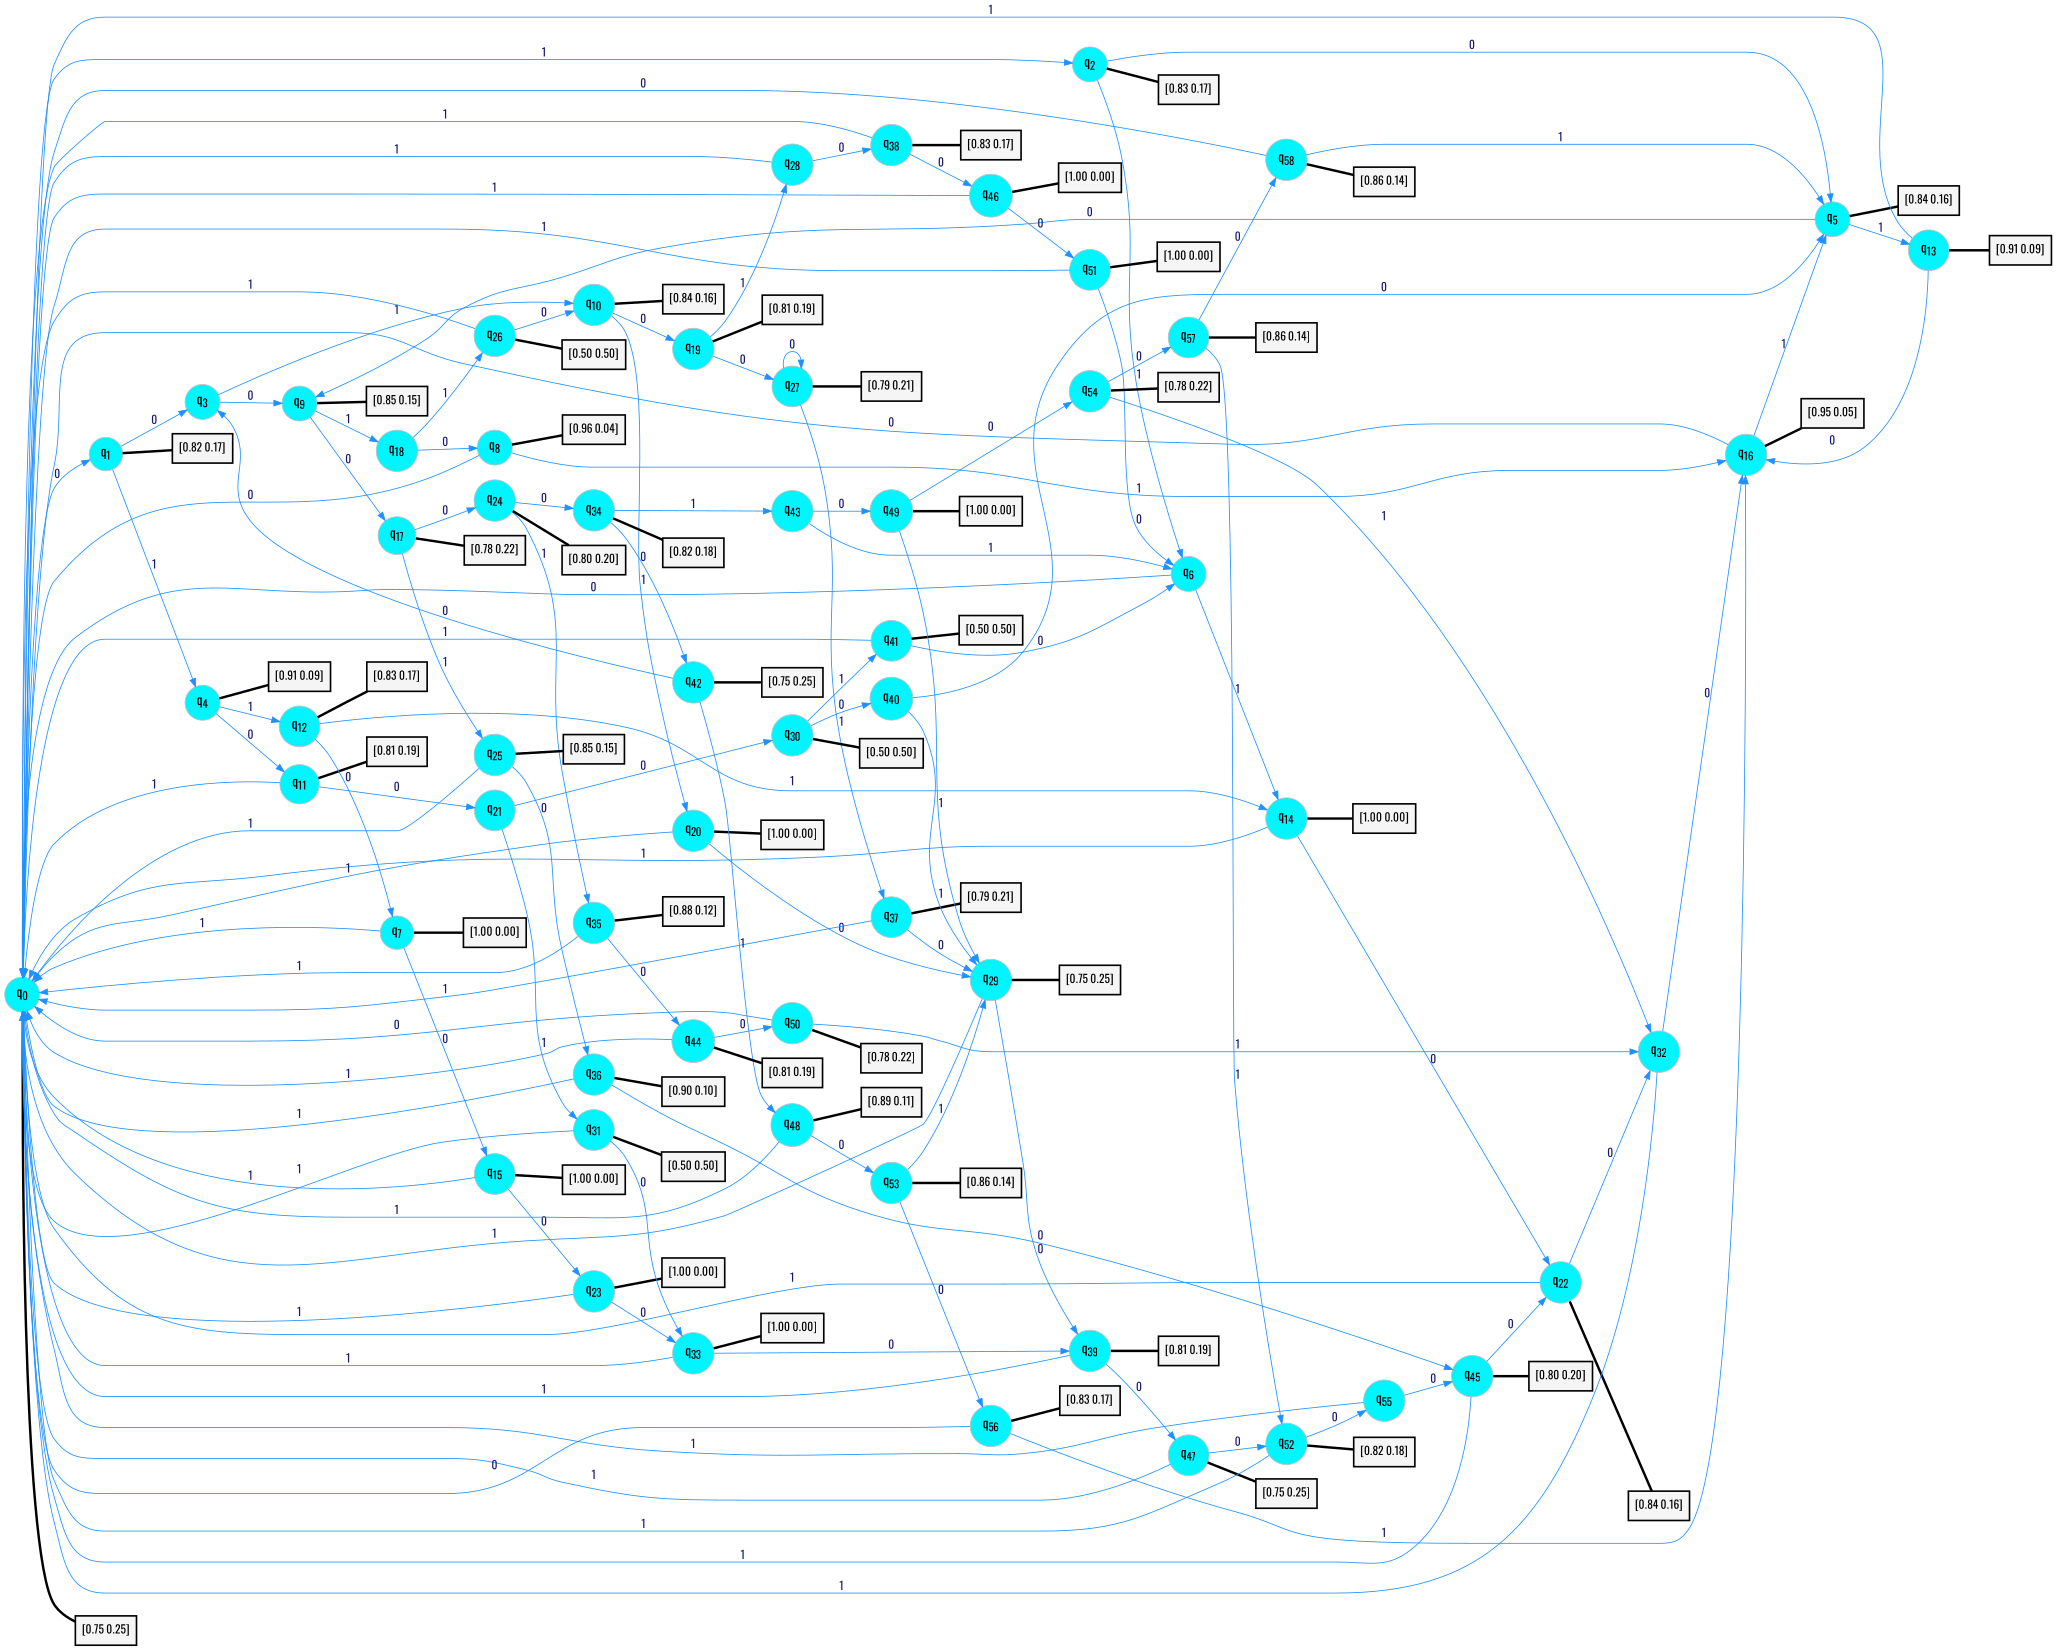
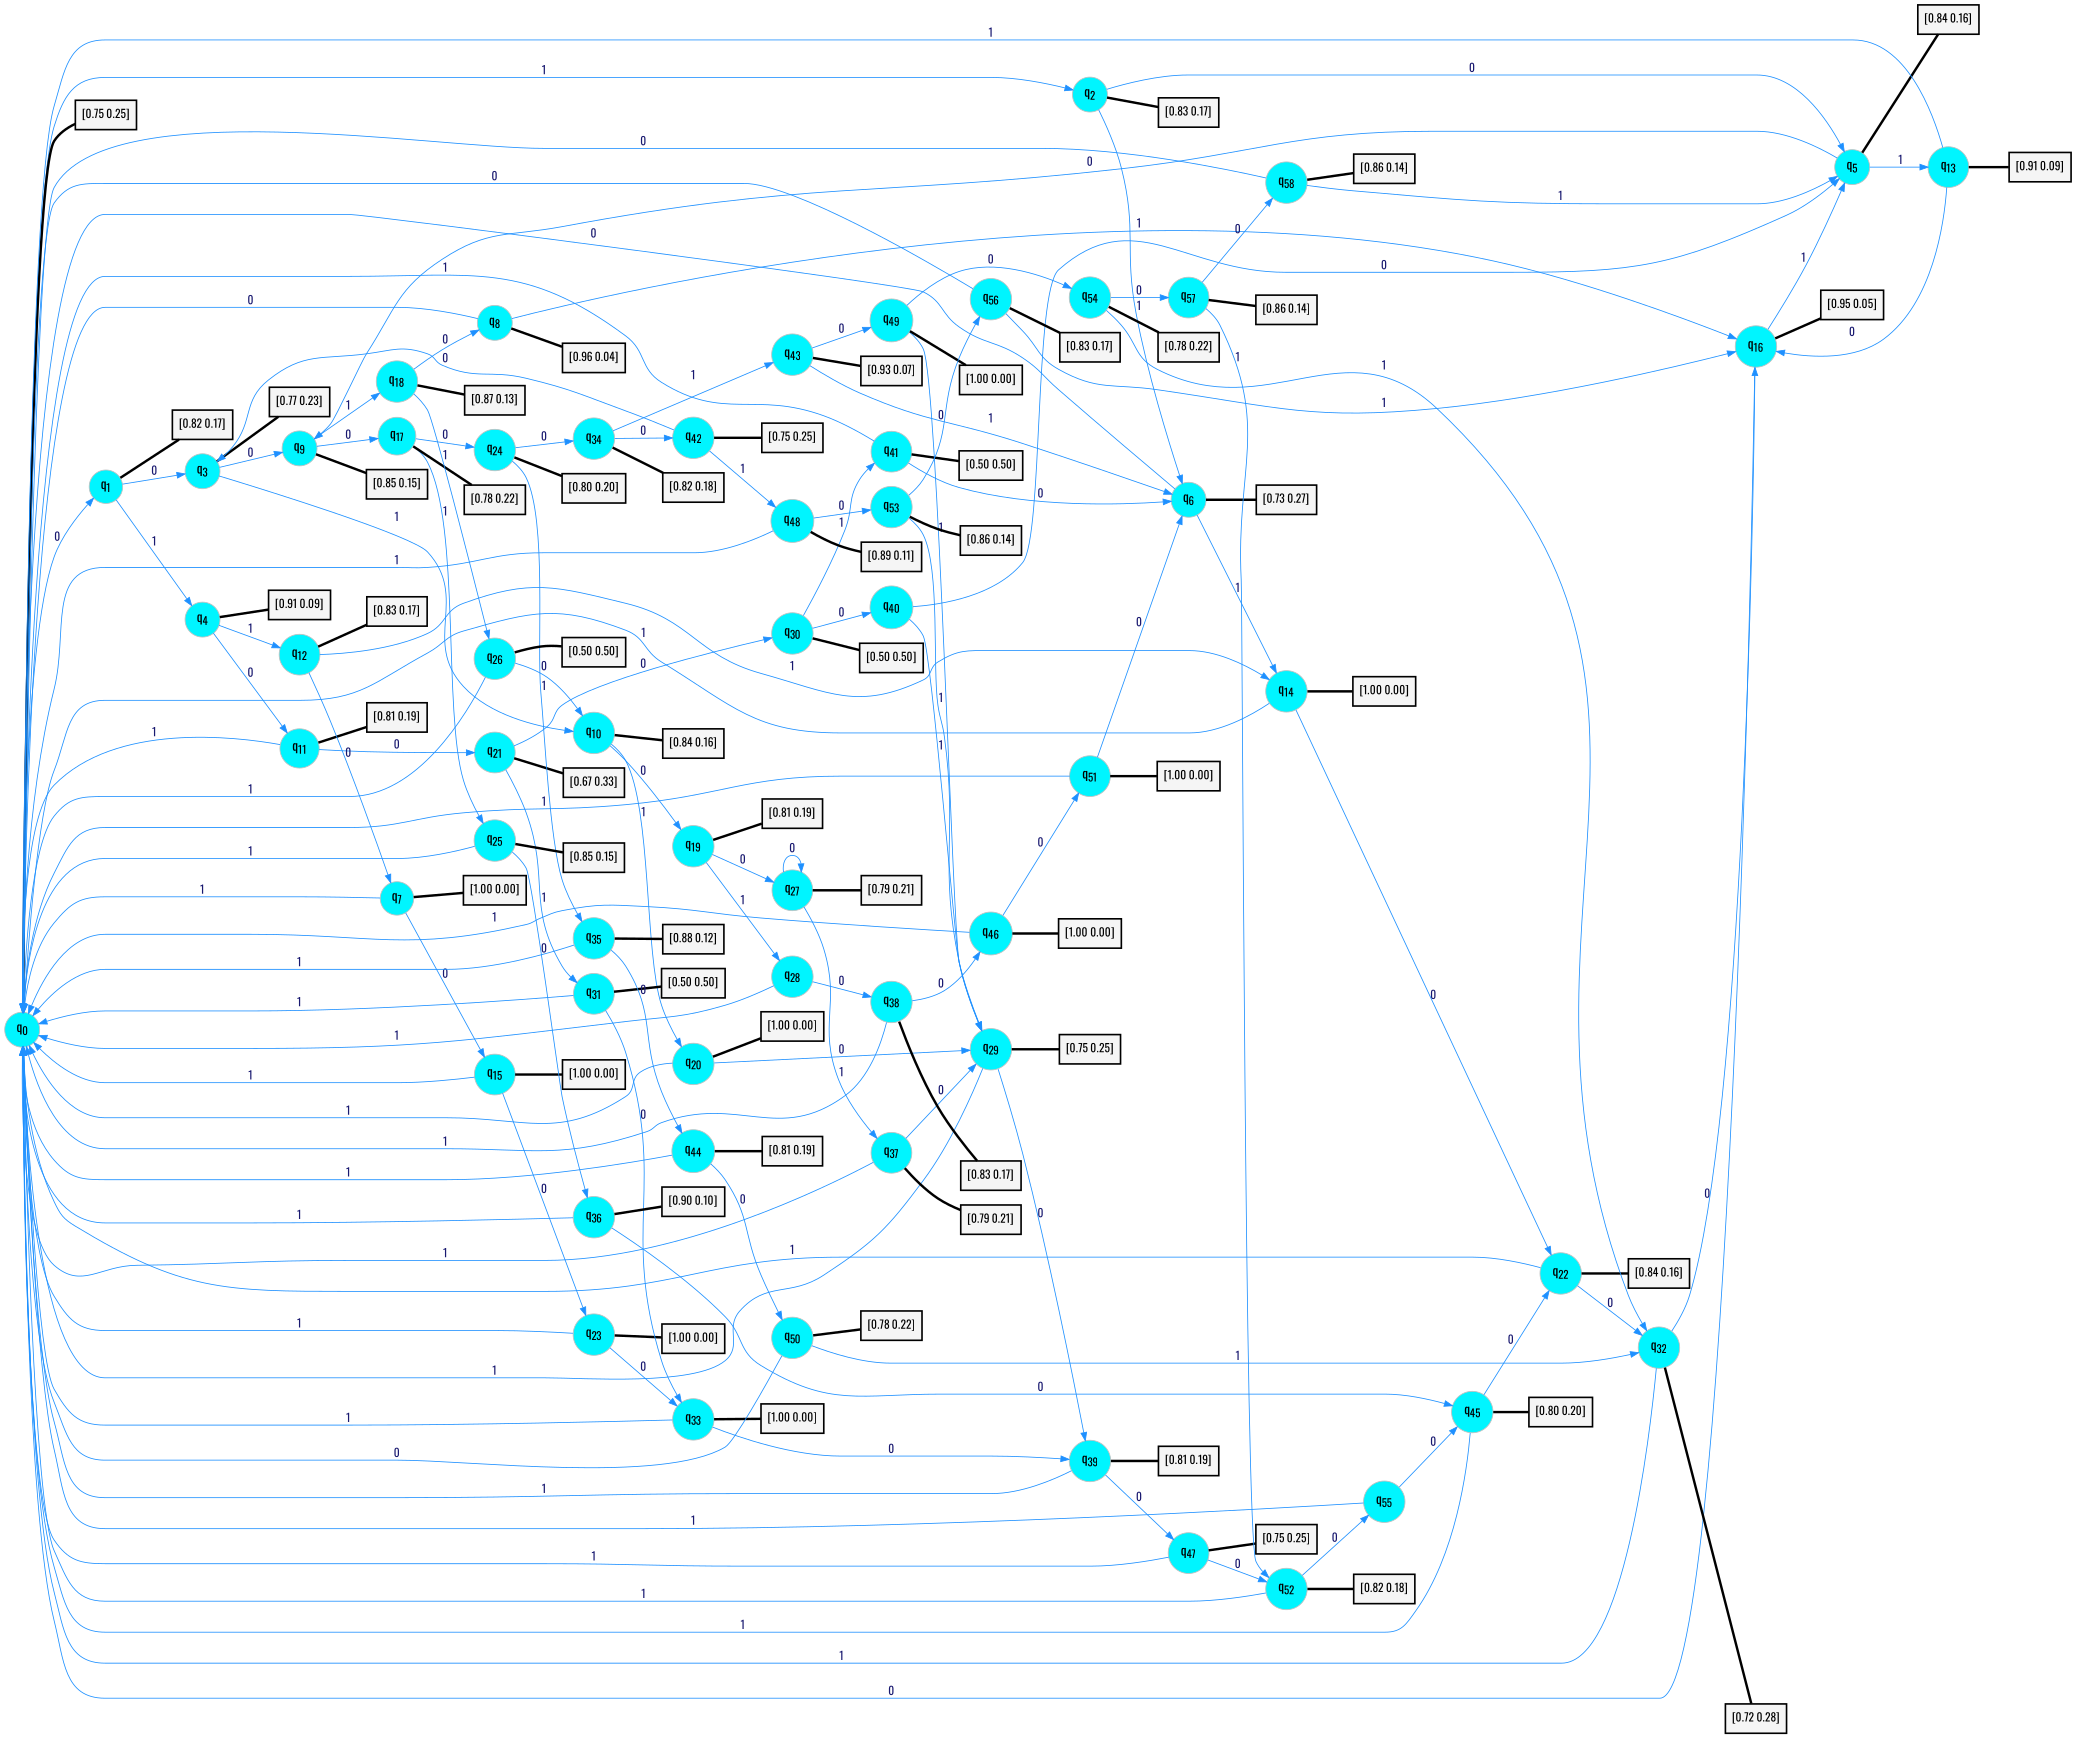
node "[0.93 0.07]": added
node "[0.87 0.13]": added
node "[0.77 0.23]": added
node "[0.73 0.27]": added
node "[0.67 0.33]": added
node "[0.72 0.28]": added
